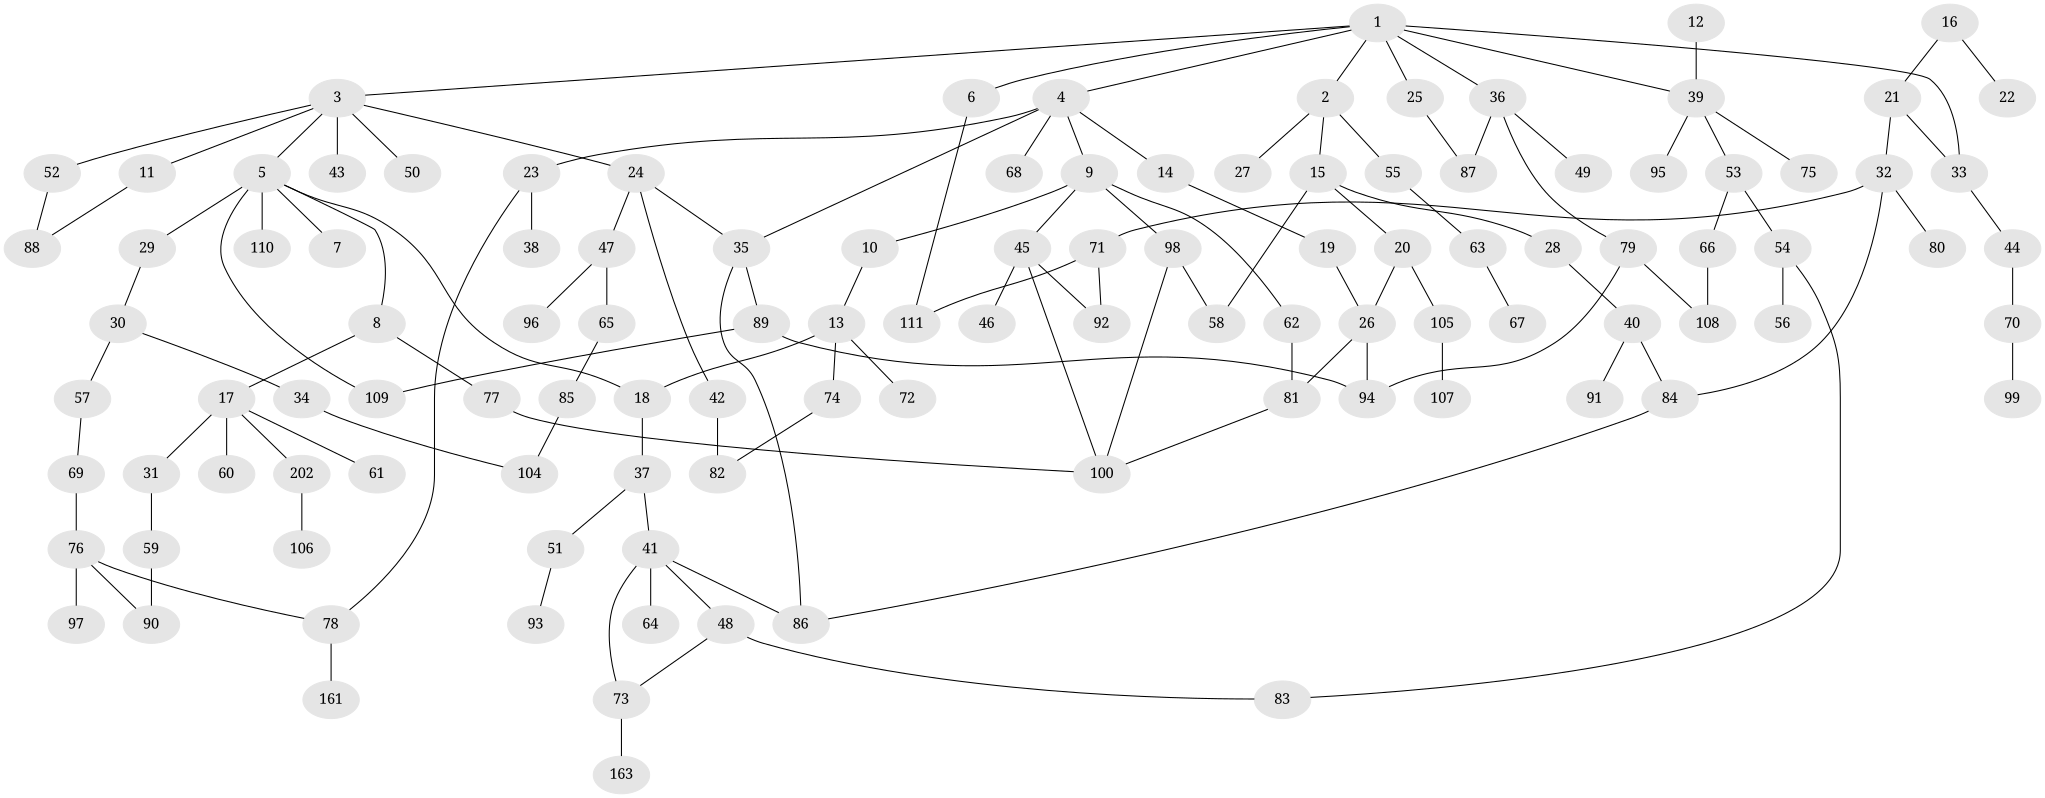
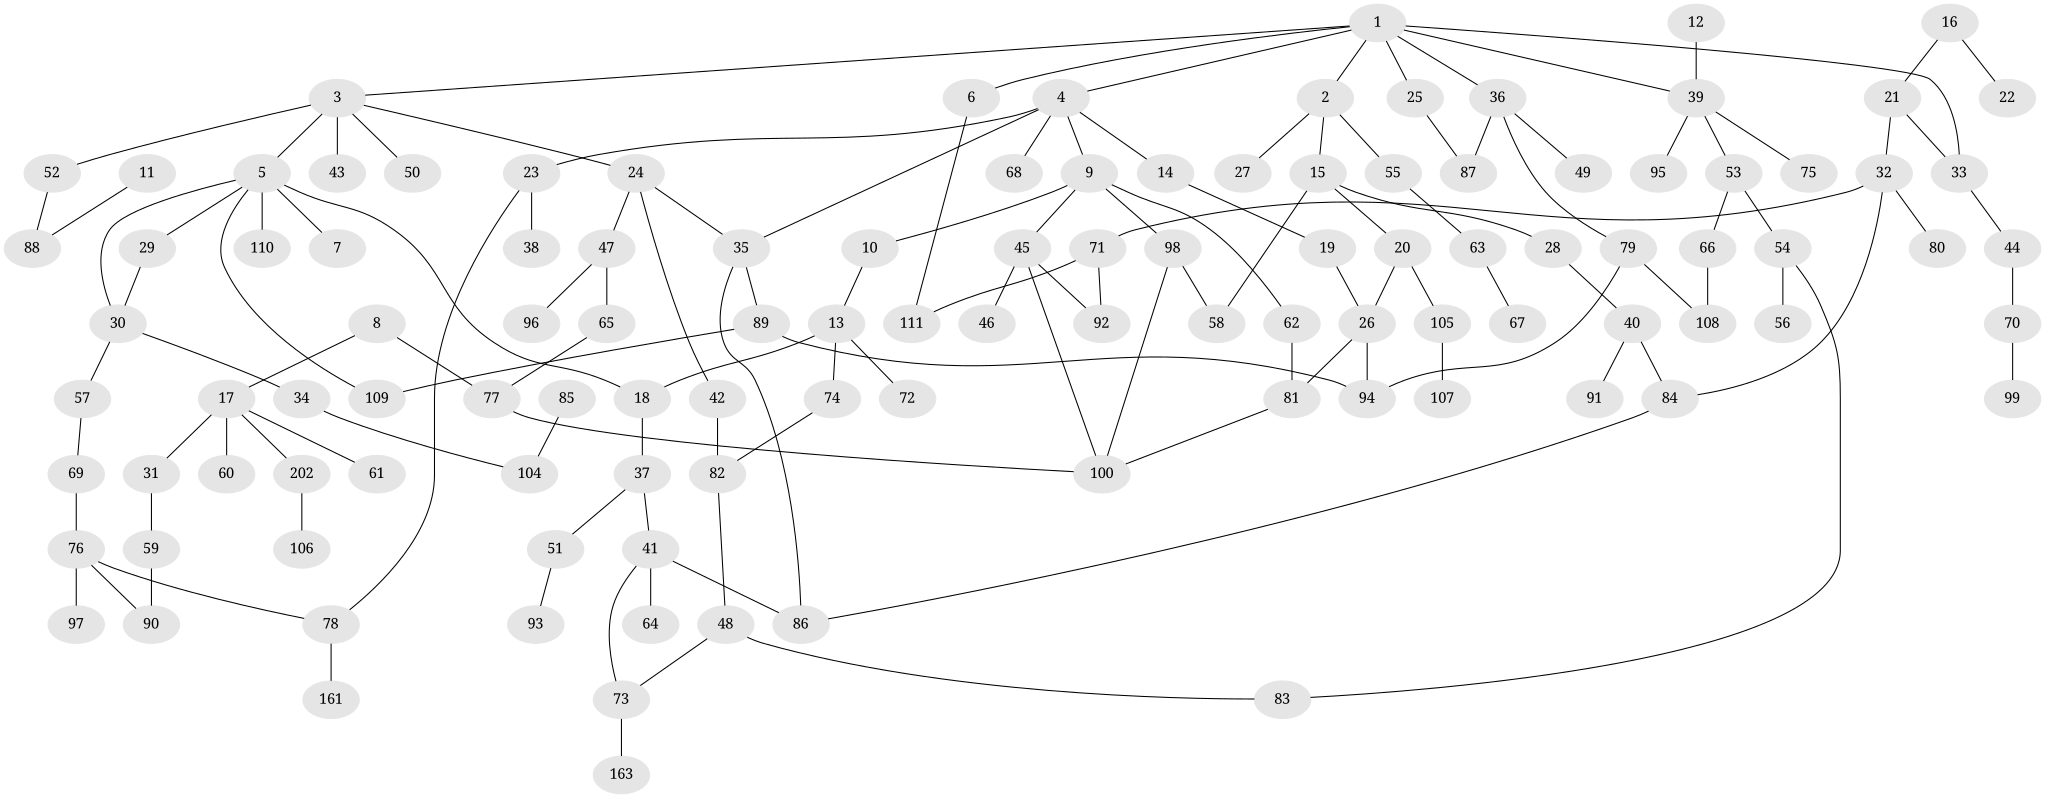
edge "3" -- "11": removed
edge "5" -- "8": now "5" -- "30"
edge "65" -- "85": now "65" -- "77"
edge "41" -- "48": now "82" -- "48"
